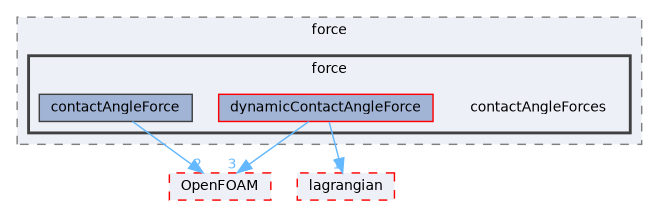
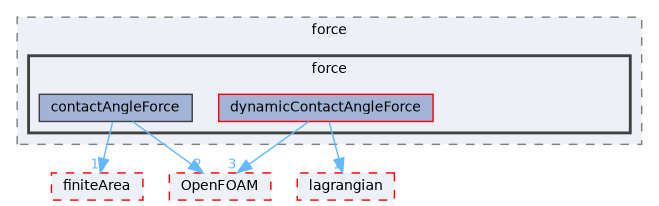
node "contactAngleForces": removed
node "finiteArea": added
